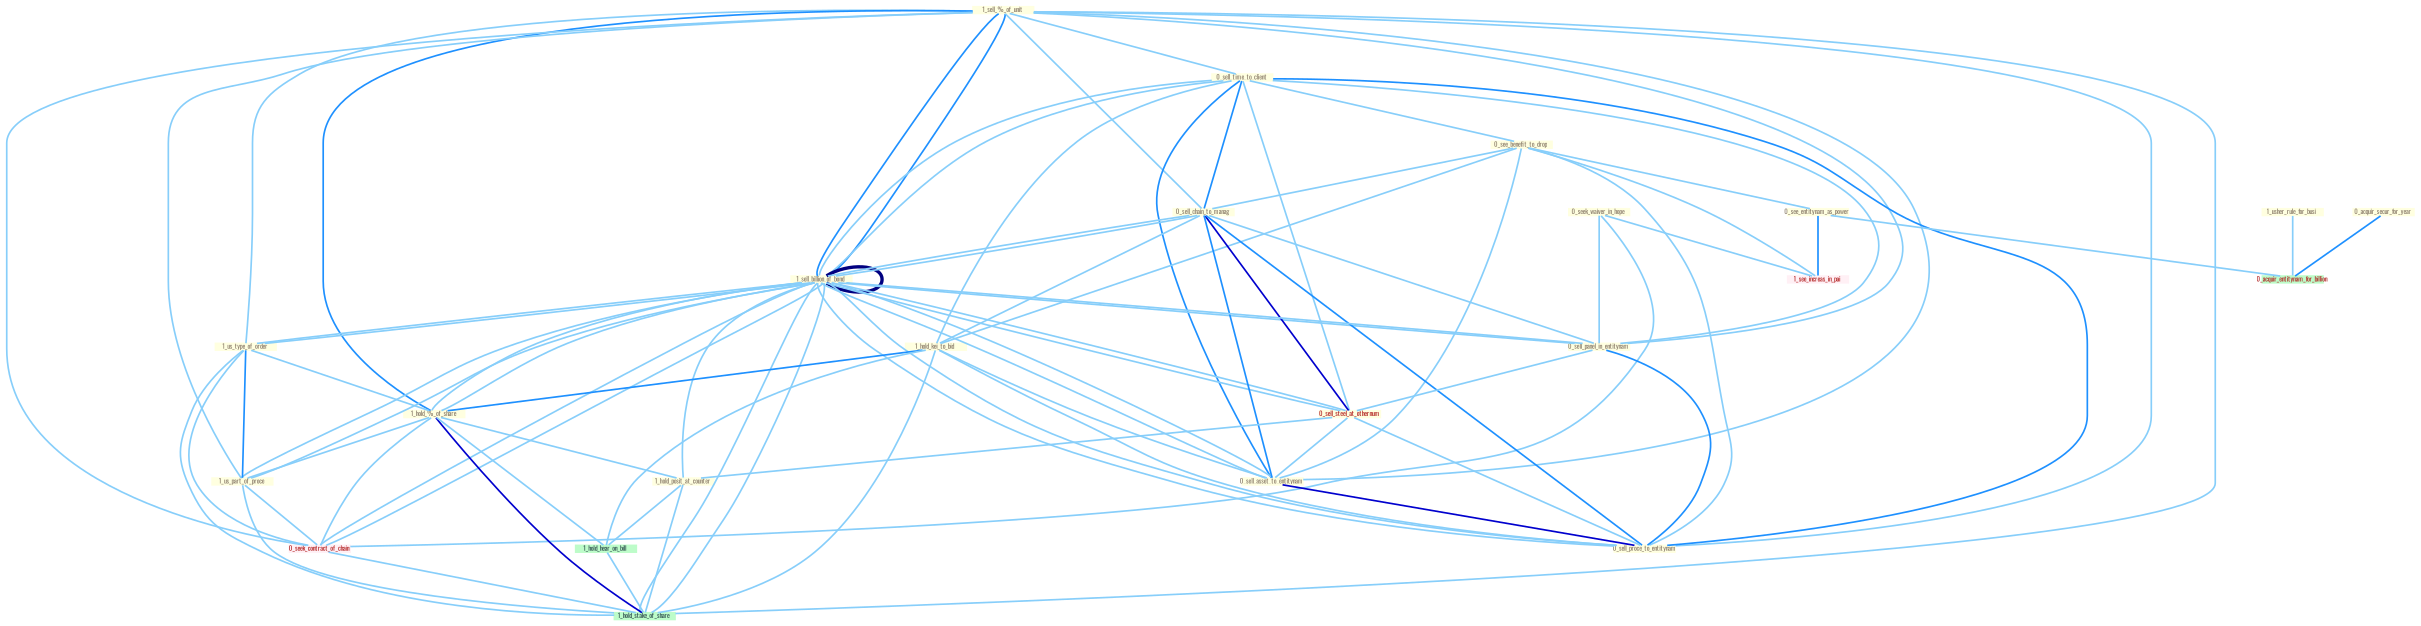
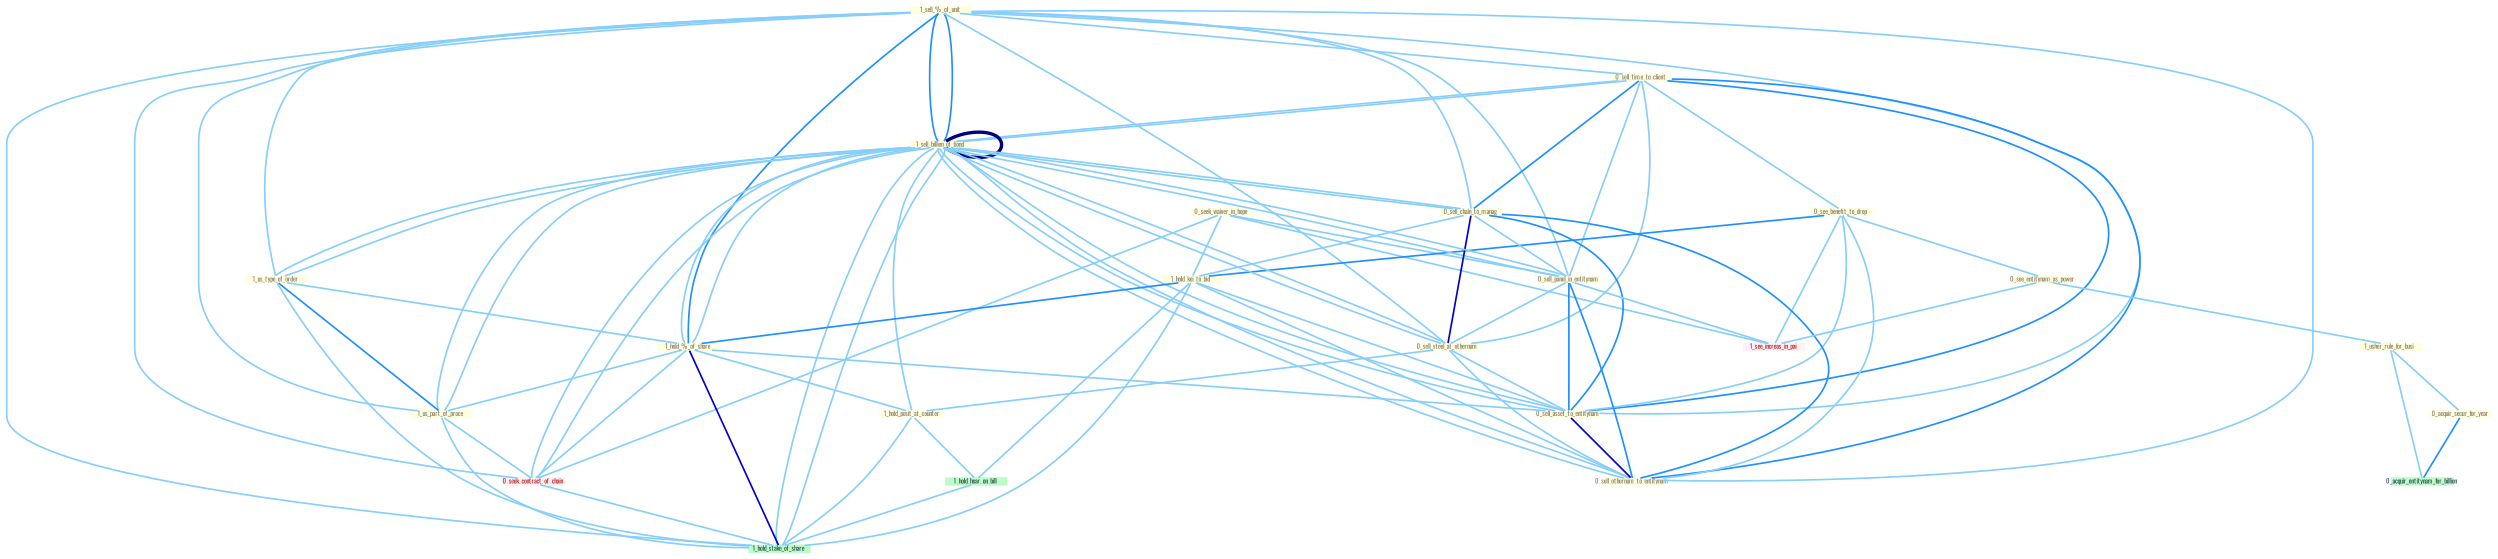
edge "1_sell_%_of_unit" -- "0_sell_steel_at_othernum": added
edge "0_sell_time_to_client" -- "1_hold_kei_to_bid": now "0_seek_waiver_in_hope" -- "1_hold_kei_to_bid"
edge "0_see_benefit_to_drop" -- "0_sell_chain_to_manag": removed
edge "0_see_entitynam_as_power" -- "1_see_increas_in_pai": color #1e90ff -> #87cefa
edge "0_see_entitynam_as_power" -- "0_acquir_entitynam_for_billion": now "0_see_entitynam_as_power" -- "1_usher_rule_for_busi"
edge "0_see_benefit_to_drop" -- "1_hold_kei_to_bid": color #87cefa -> #1e90ff
node "0_acquir_entitynam_for_billion": fontcolor #b22222 -> #2f4f4f
edge "0_sell_panel_in_entitynam" -- "1_see_increas_in_pai": added
edge "0_sell_panel_in_entitynam" -- "0_sell_asset_to_entitynam": added
edge "1_usher_rule_for_busi" -- "0_acquir_secur_for_year": added
node "0_sell_steel_at_othernum": fontcolor #b22222 -> #8b7d6b
edge "1_hold_%_of_share" -- "1_hold_hear_on_bill": now "1_hold_%_of_share" -- "0_sell_asset_to_entitynam"
edge "1_us_type_of_order" -- "0_seek_contract_of_chain": removed
node "0_sell_proce_to_entitynam": label "0_sell_proce_to_entitynam" -> "0_sell_othernum_to_entitynam"
